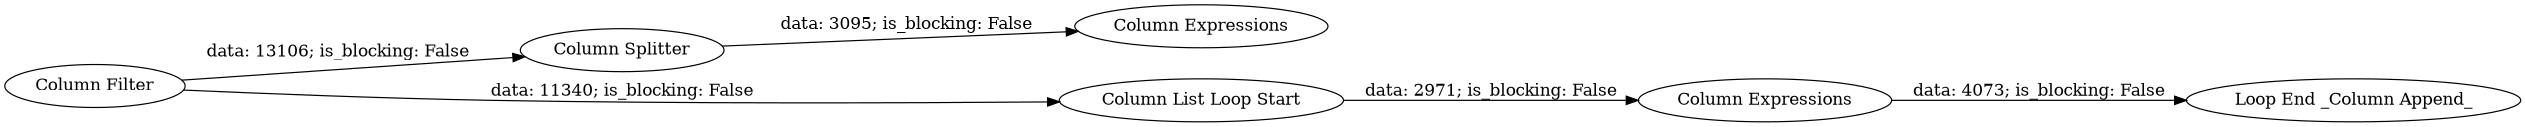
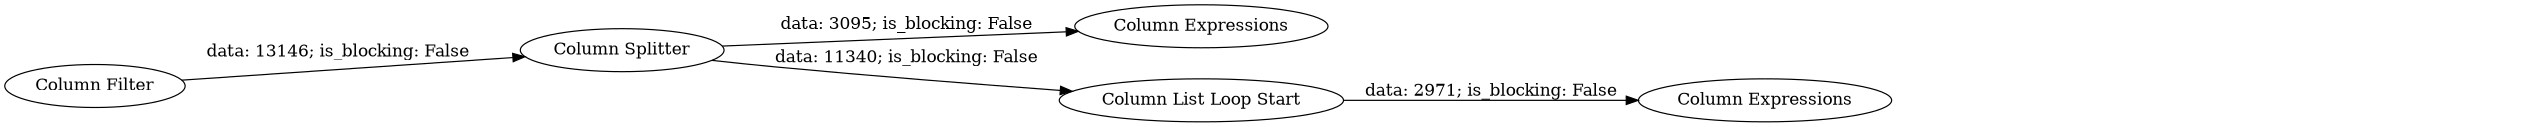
edge "Column Filter" -> "Column Splitter": label "data: 13106; is_blocking: False" -> "data: 13146; is_blocking: False"
node "Loop End _Column Append_": removed
edge "Column Filter" -> "Column List Loop Start": now "Column Splitter" -> "Column List Loop Start"
